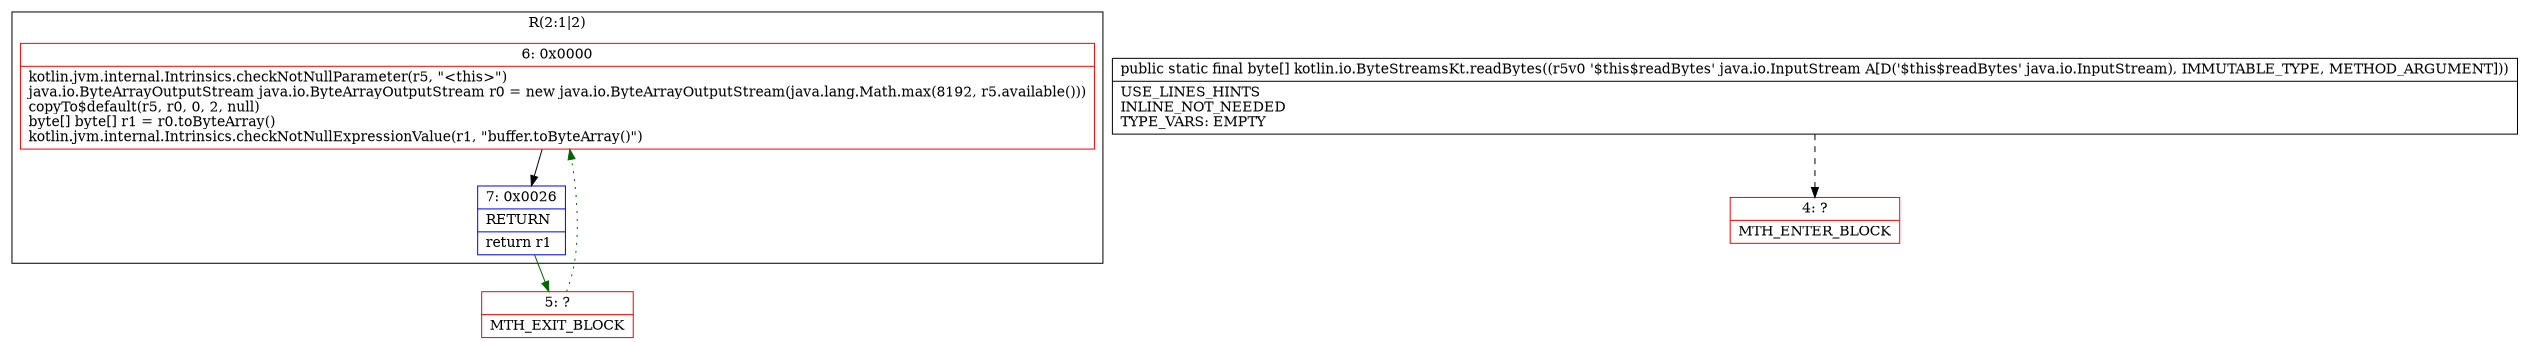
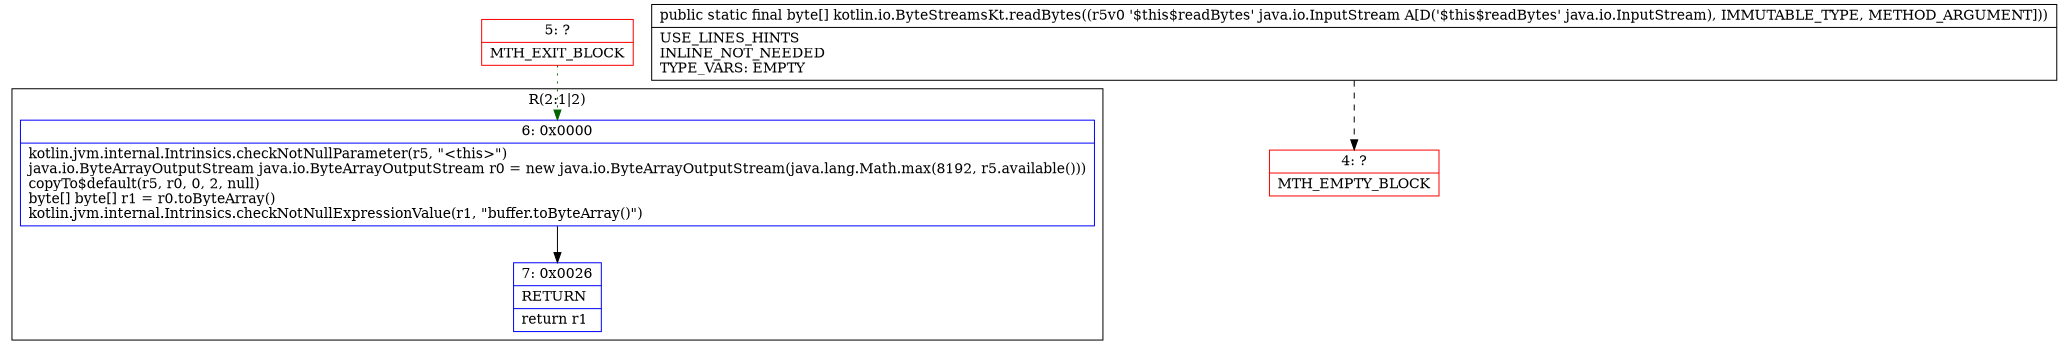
node "6: 0x0000": color red -> blue
node "4: ?": text "MTH_ENTER_BLOCK" -> "MTH_EMPTY_BLOCK"
edge "7: 0x0026" -> "5: ?": removed
